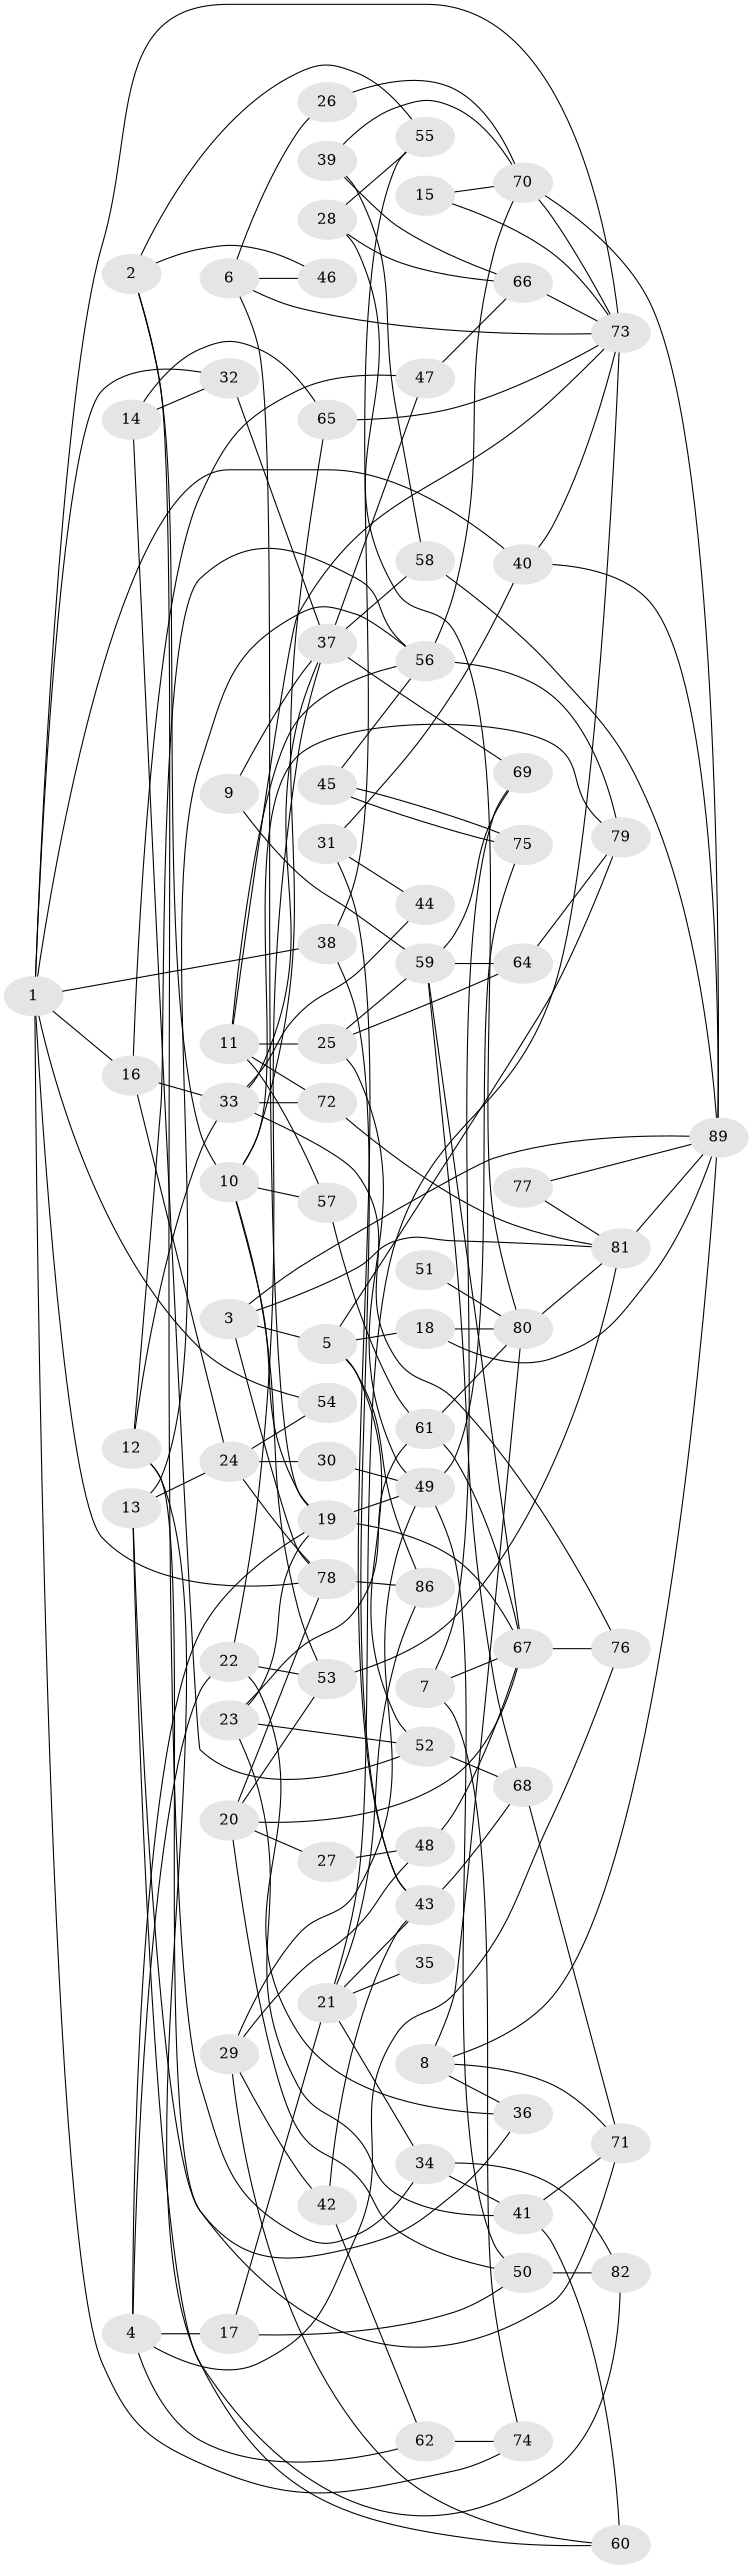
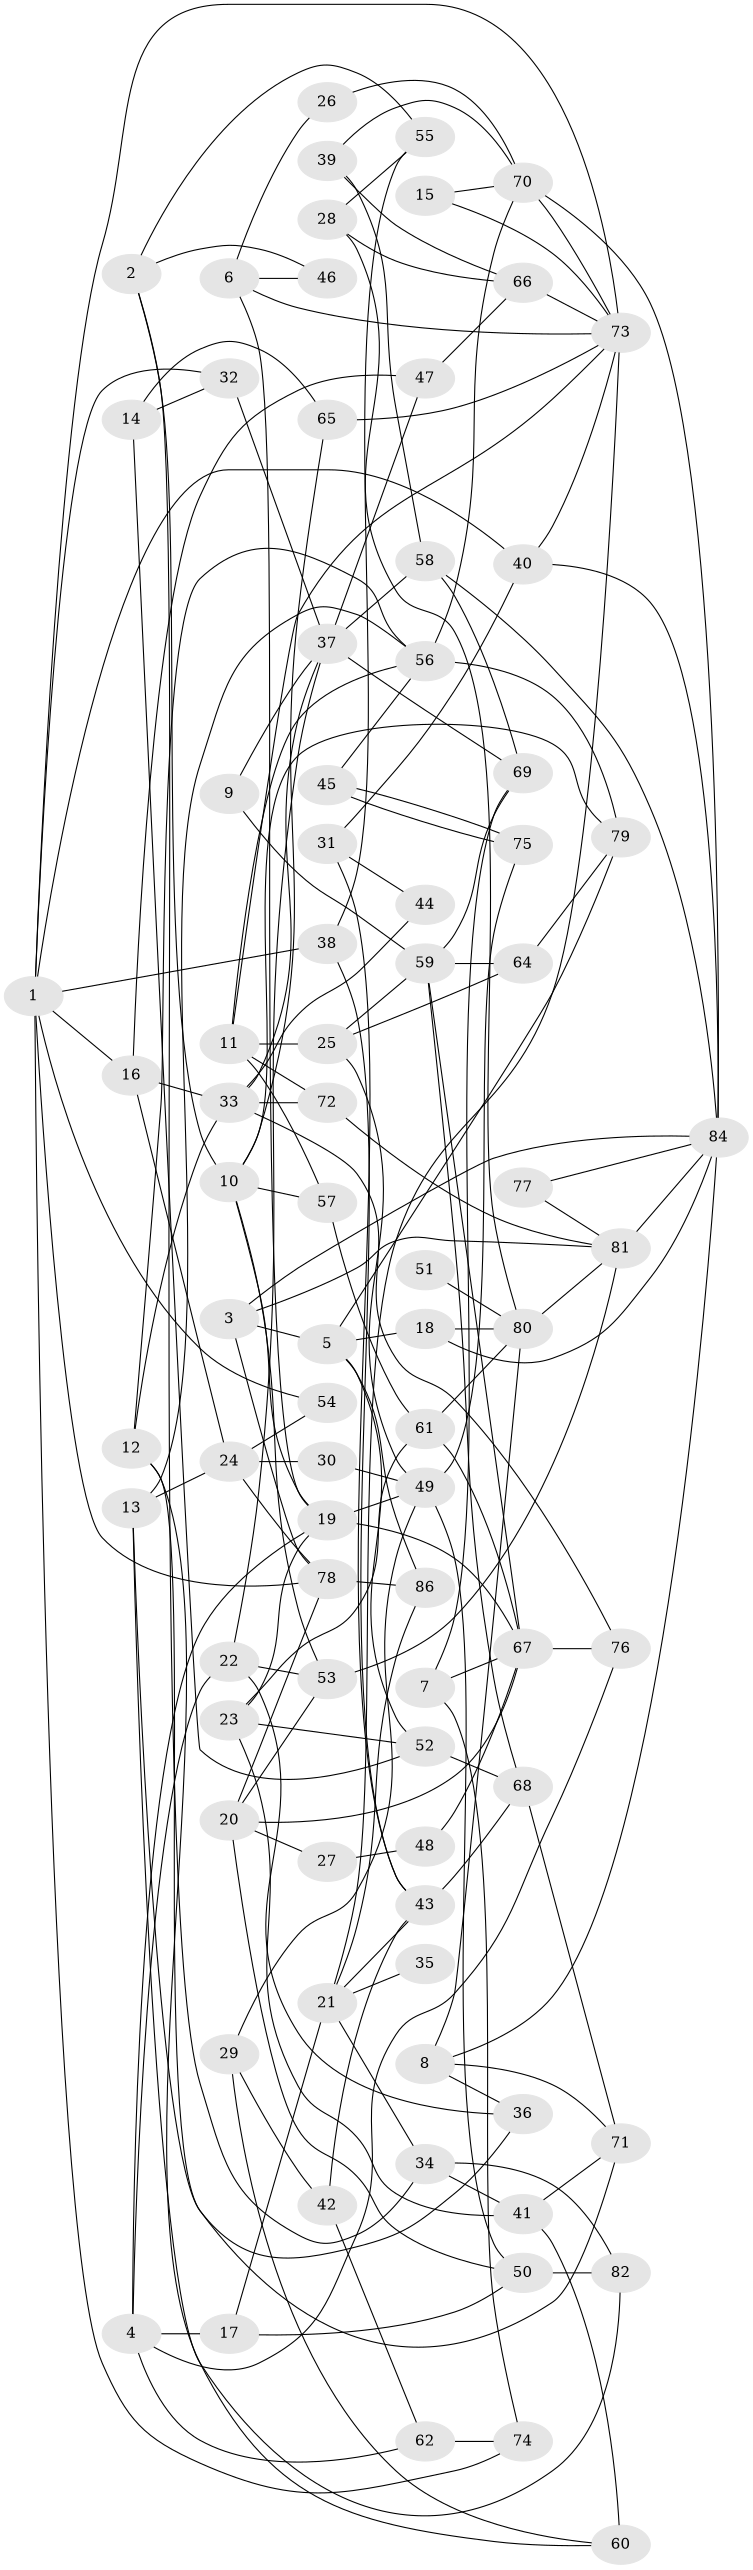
edge "58" -- "69": added
node "89": label "89" -> "84"
edge "48" -- "29": removed
